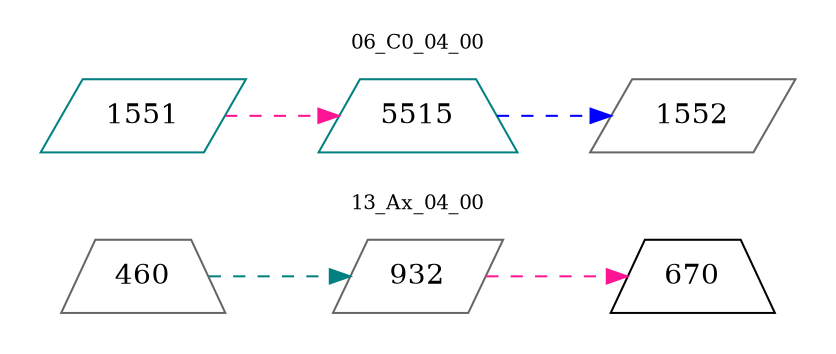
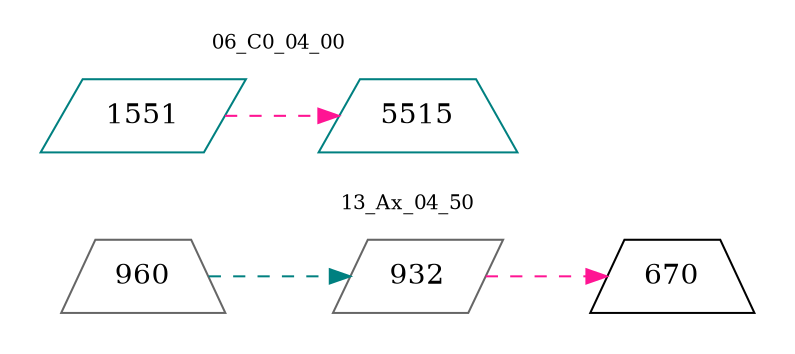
node "1552": removed
cluster "13_Ax_04_00": label "13_Ax_04_00" -> "13_Ax_04_50"
node "460": label "460" -> "960"
